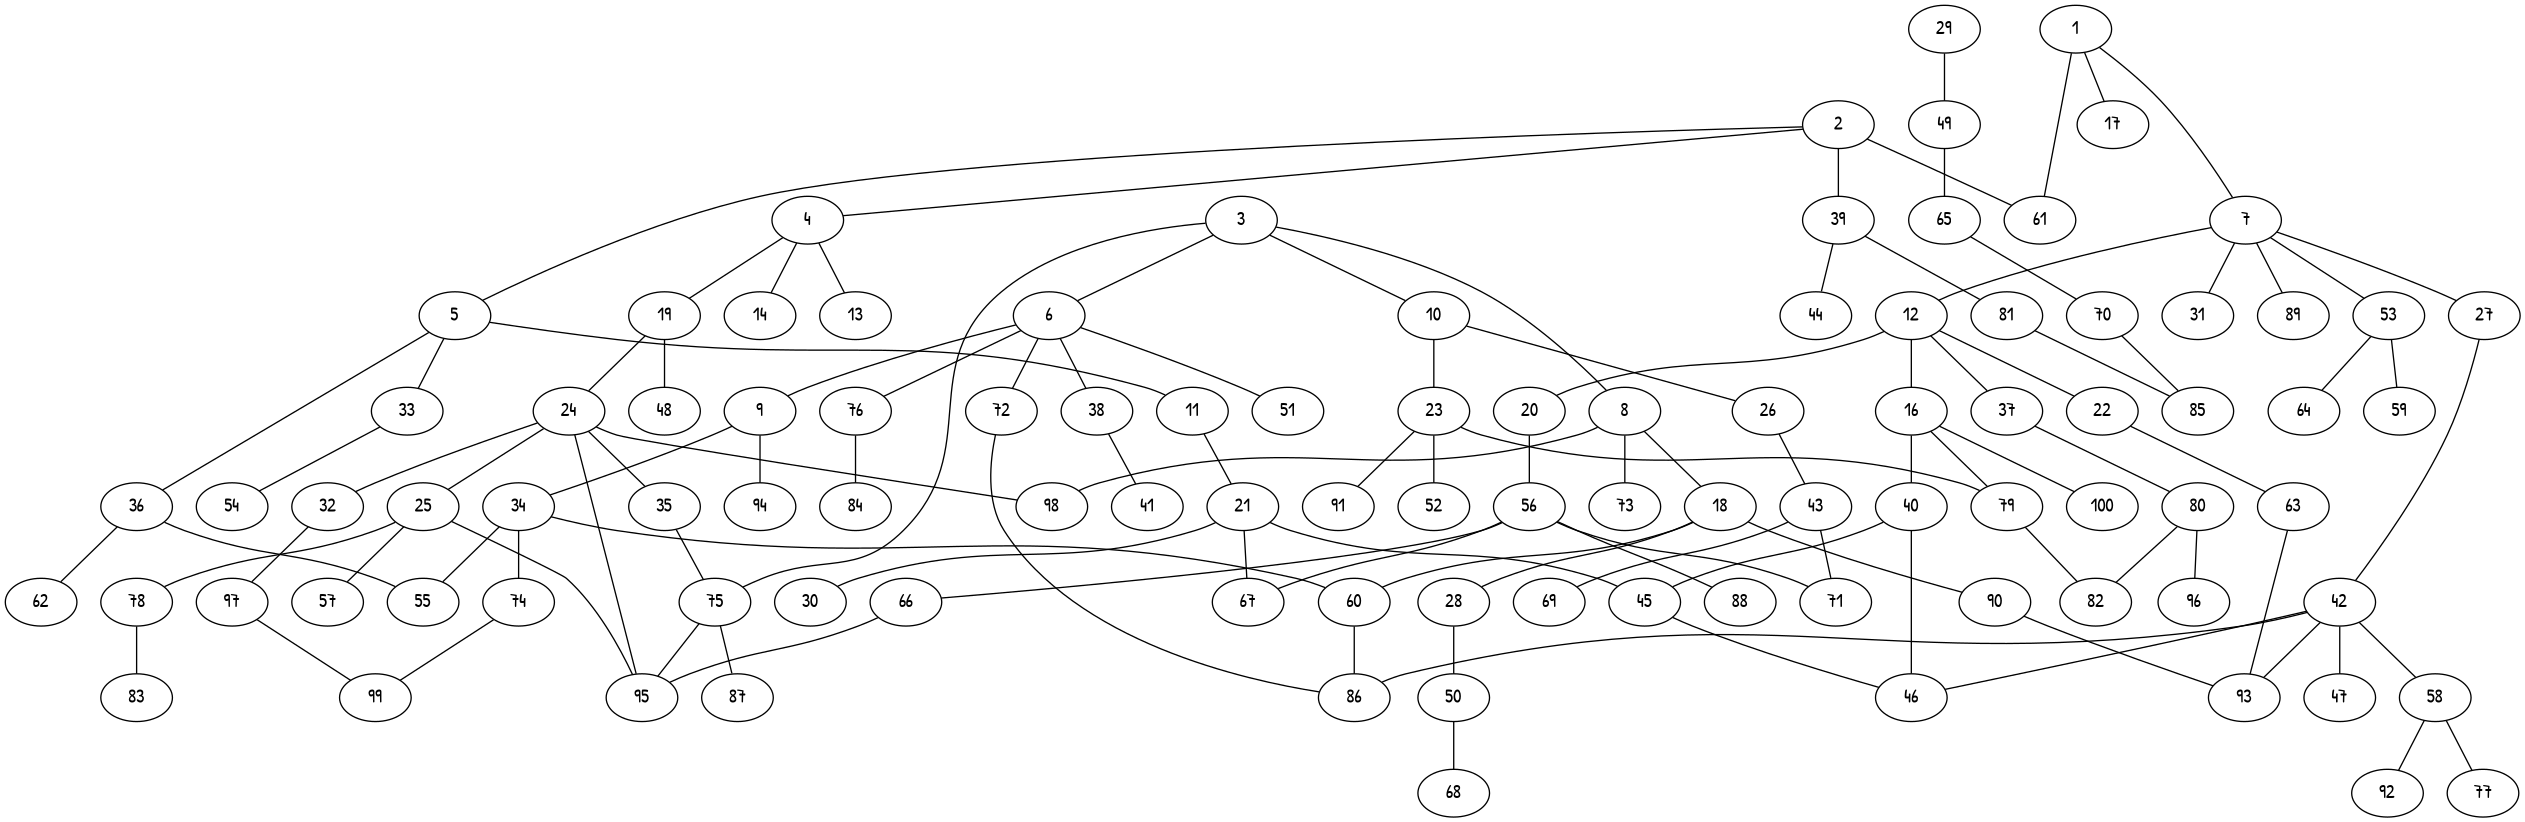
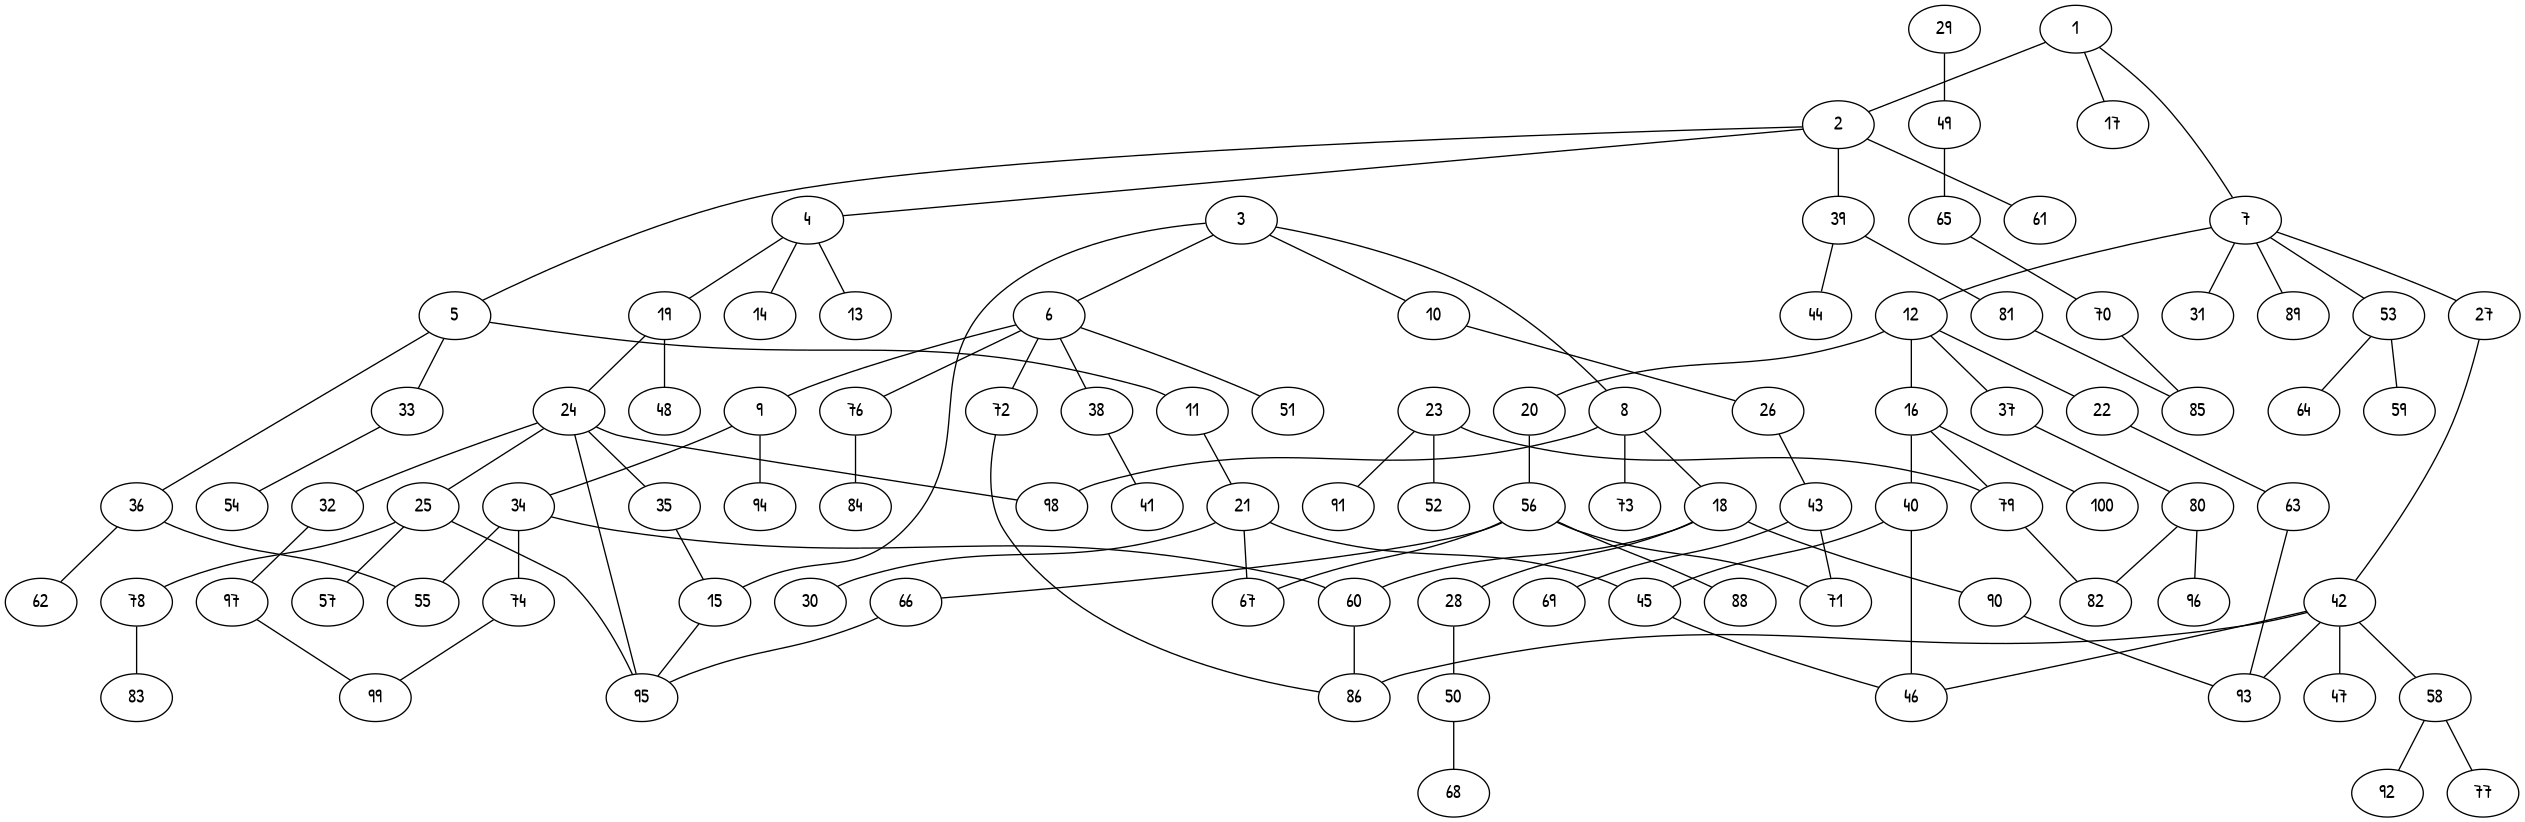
edge "1" -- "61": now "1" -- "2"
edge "10" -- "23": removed
node "75": label "75" -> "15"
node "87": removed
